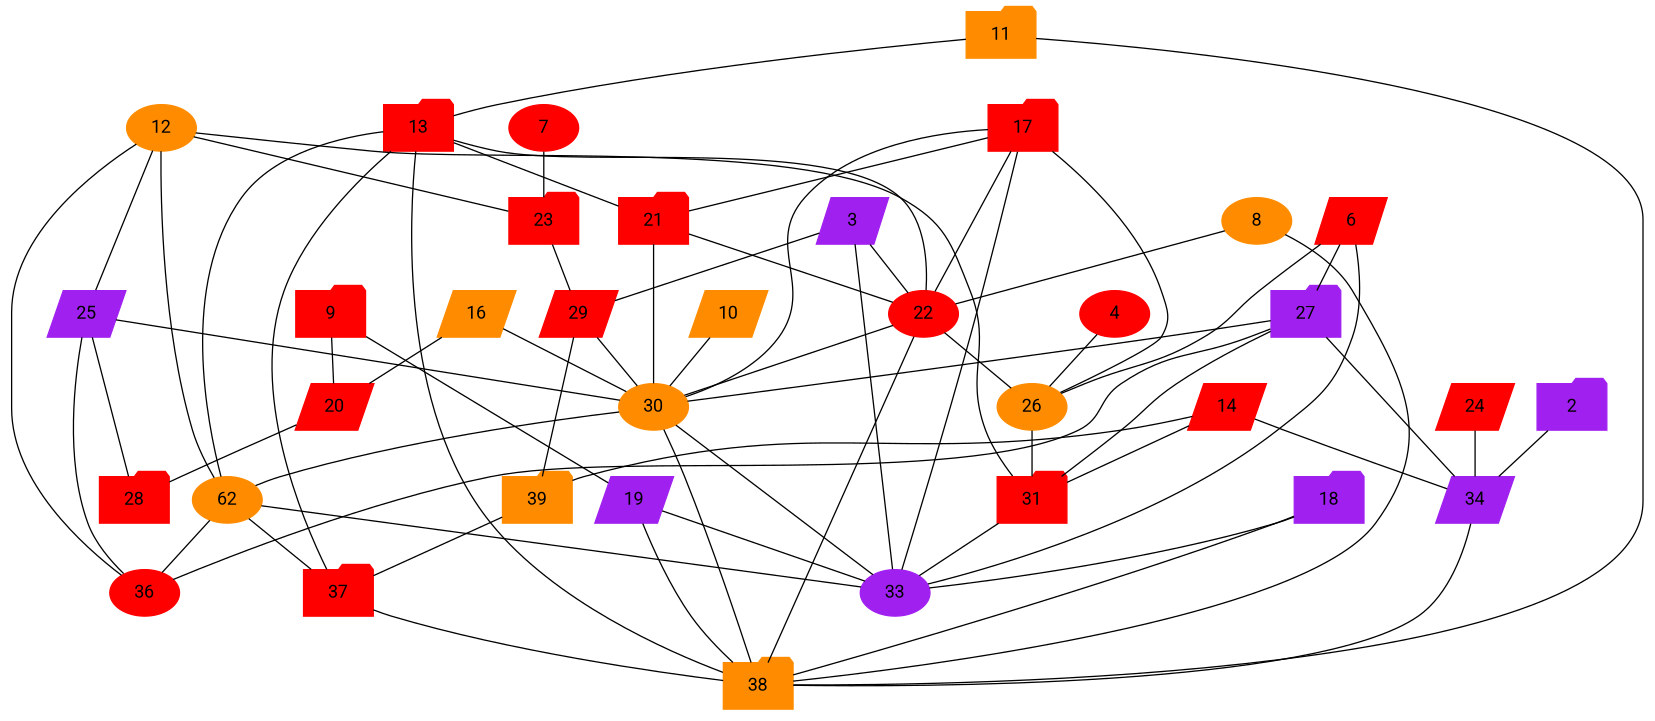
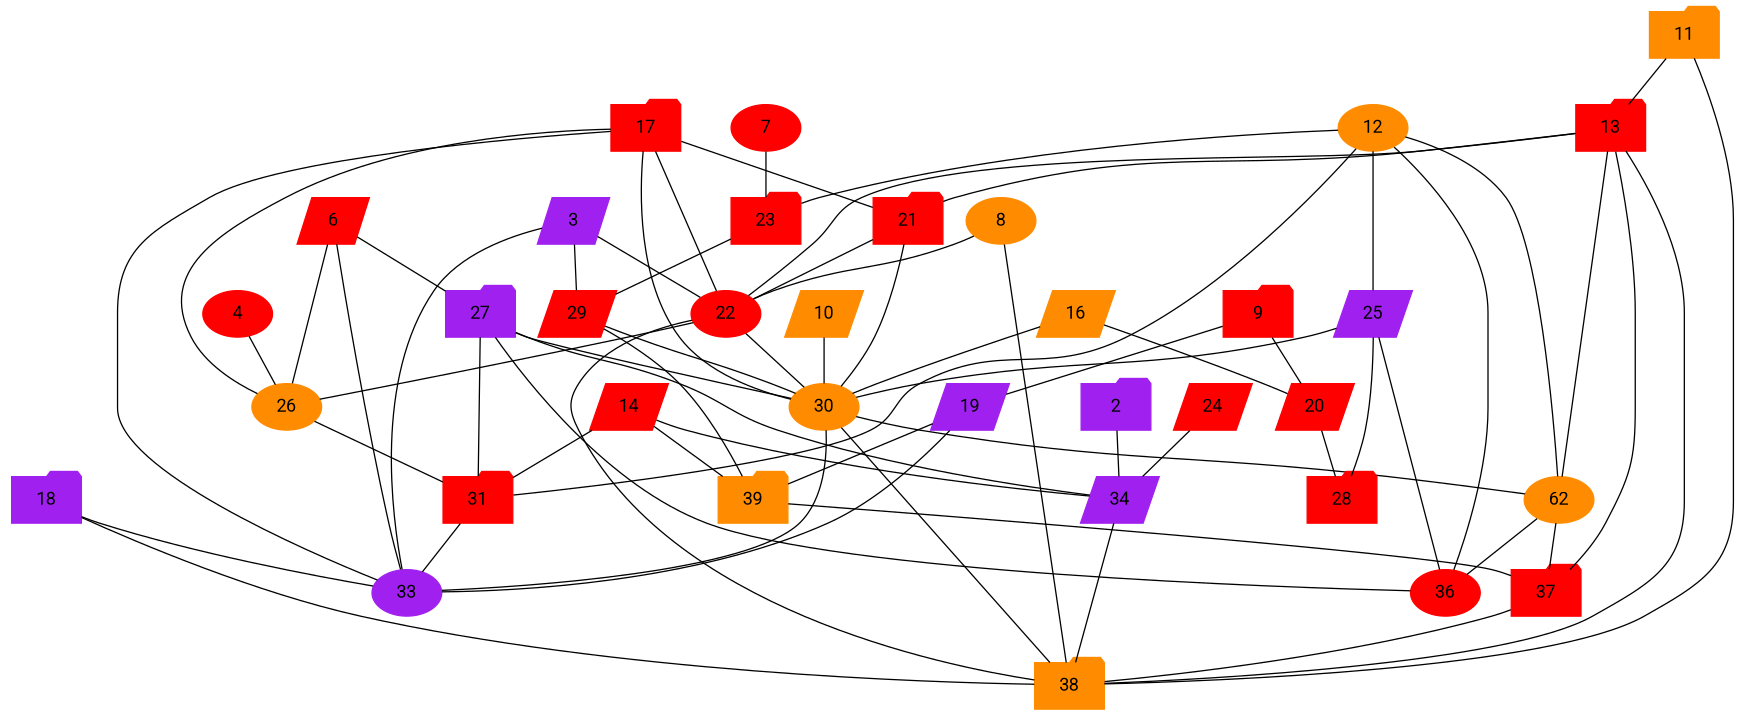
edge "62" -- "33": removed
edge "19" -- "38": now "19" -- "39"
